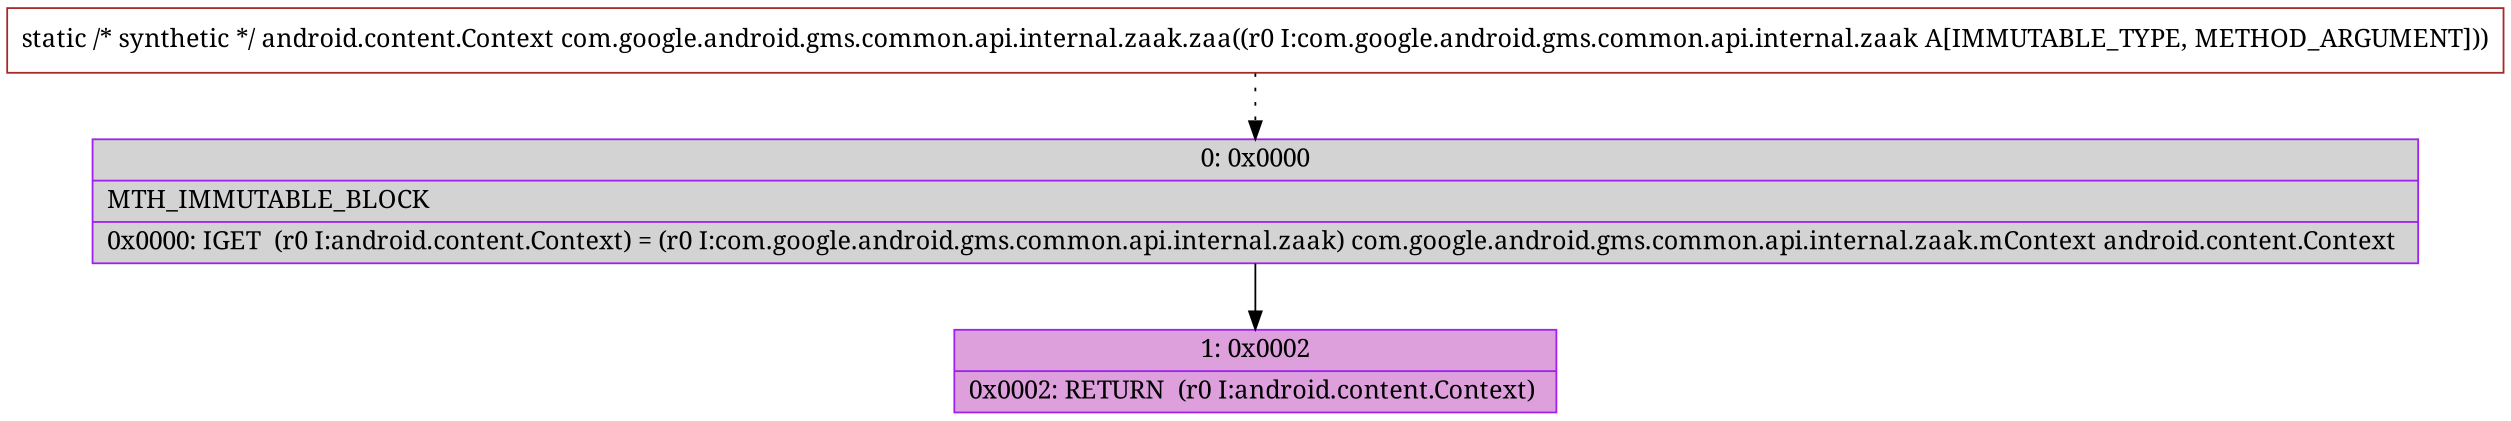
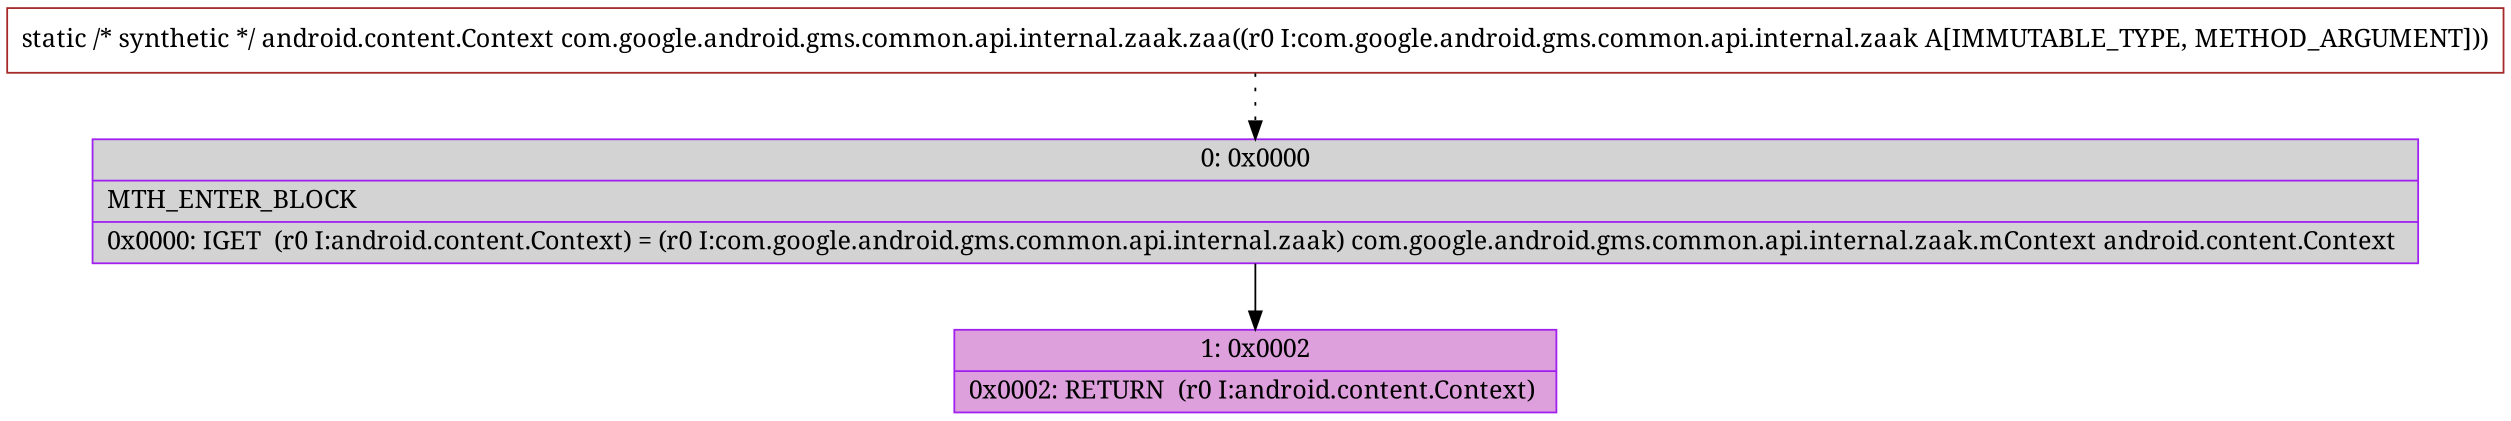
node "0: 0x0000": text "MTH_IMMUTABLE_BLOCK" -> "MTH_ENTER_BLOCK"
